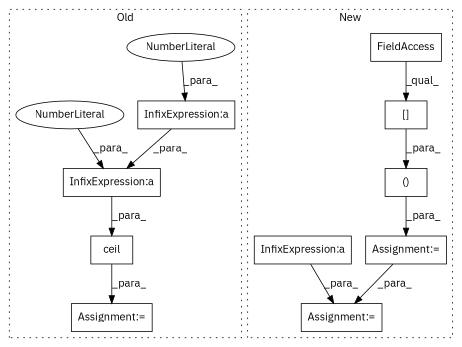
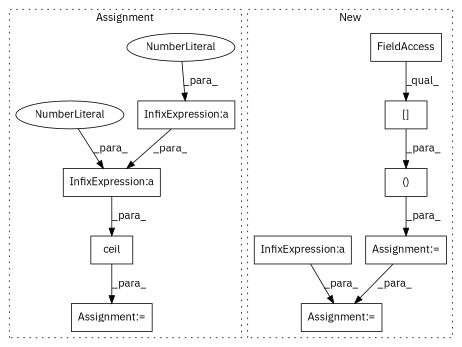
cluster "Old": label "Old" -> "Assignment"
